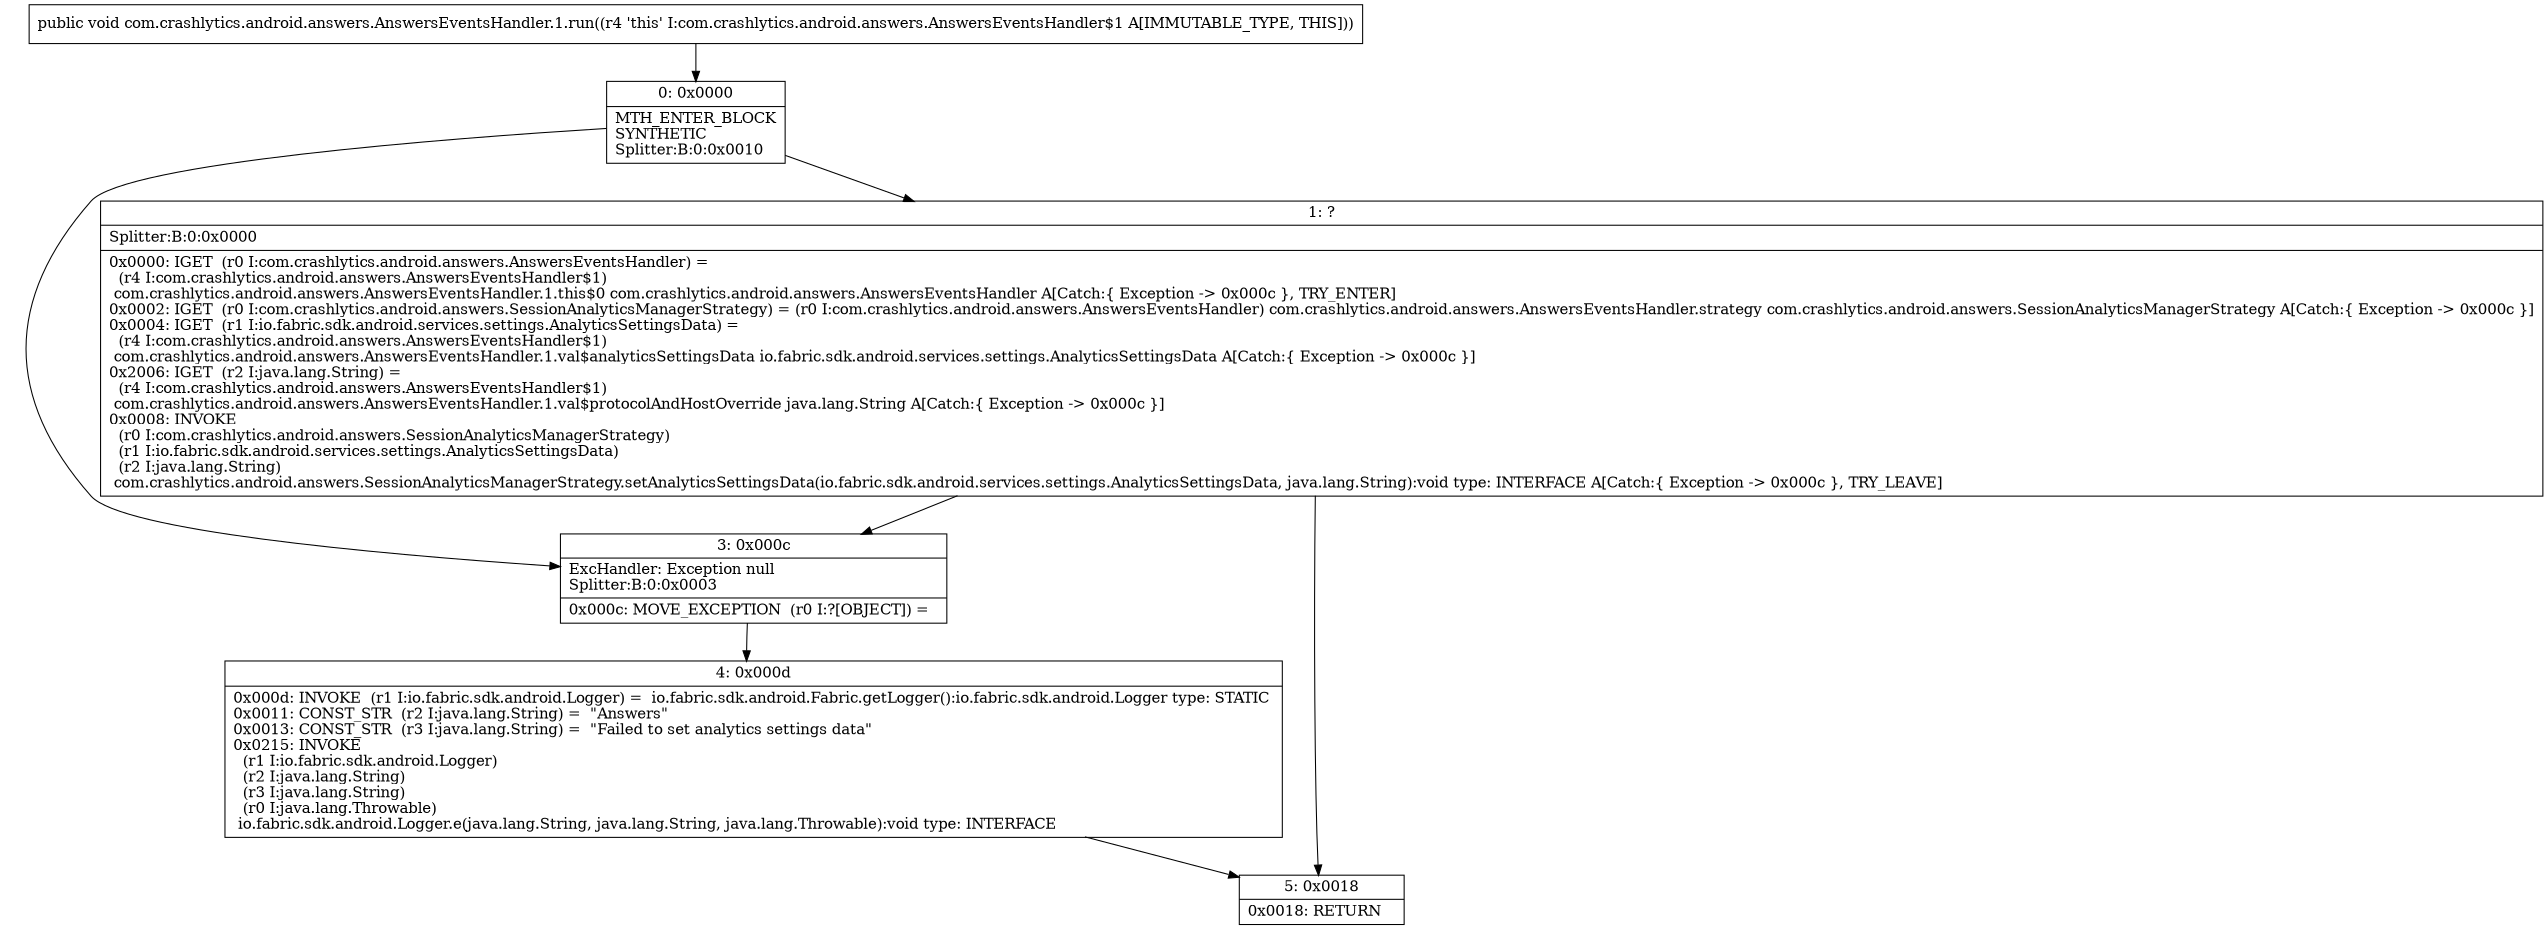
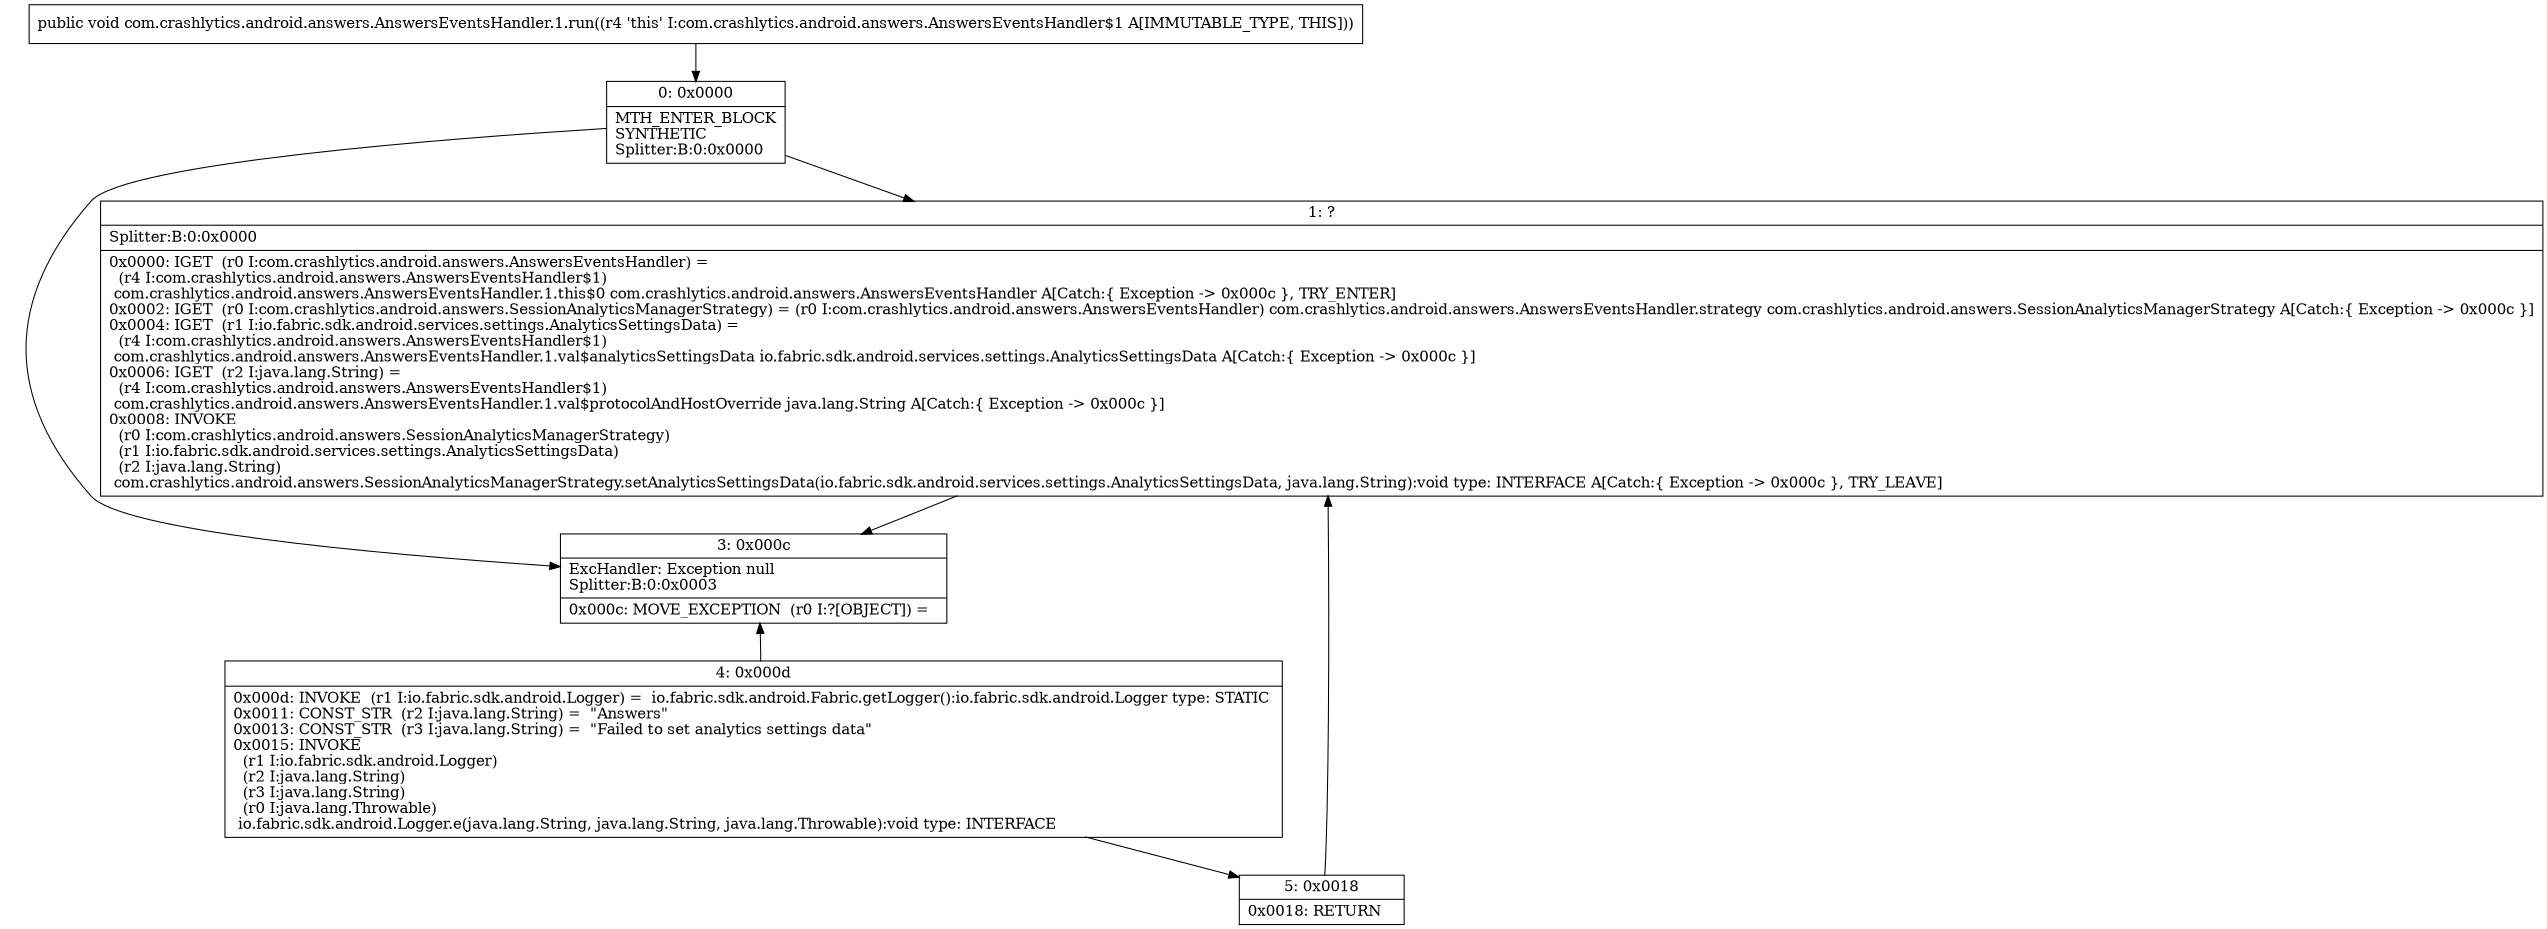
node "0: 0x0000": text "Splitter:B:0:0x0010" -> "Splitter:B:0:0x0000"
node "1: ?": text "0x2006: IGET  (r2 I:java.lang.String) =" -> "0x0006: IGET  (r2 I:java.lang.String) ="
edge "3: 0x000c" -> "4: 0x000d": reversed
edge "1: ?" -> "5: 0x0018": reversed
node "4: 0x000d": text "0x0215: INVOKE" -> "0x0015: INVOKE"
